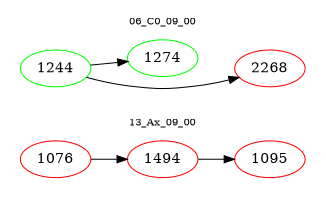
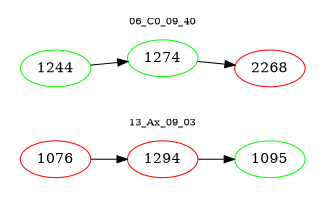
cluster "06_C0_09_00": label "06_C0_09_00" -> "06_C0_09_40"
edge "1244" -> "2268": now "1274" -> "2268"
cluster "13_Ax_09_00": label "13_Ax_09_00" -> "13_Ax_09_03"
node "1494": label "1494" -> "1294"
node "1095": color red -> green
